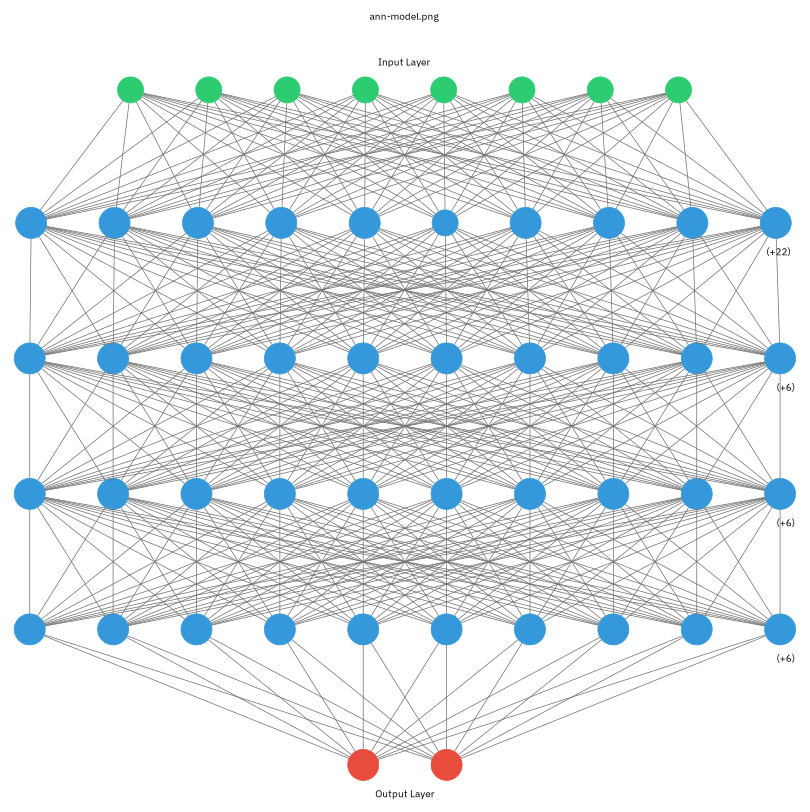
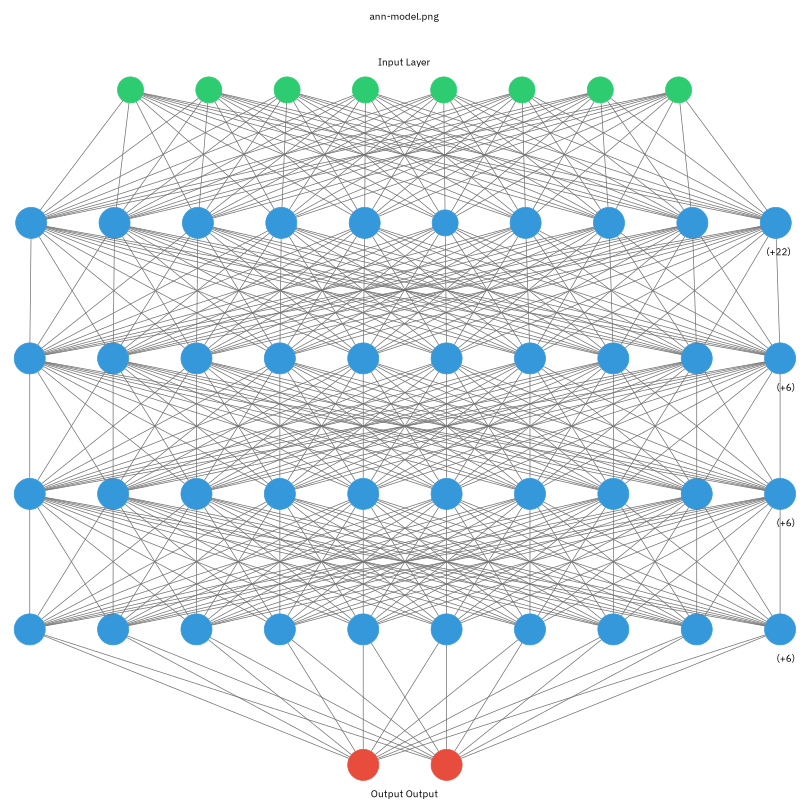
cluster "Output Layer": label "Output Layer" -> "Output Output"
